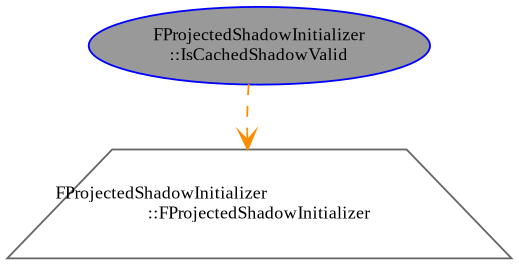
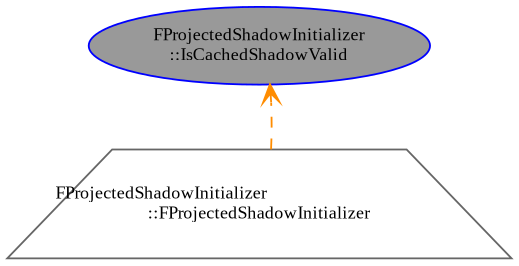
edge "FProjectedShadowInitializer ::IsCachedShadowValid" -> "FProjectedShadowInitializer ::FProjectedShadowInitializer": reversed
